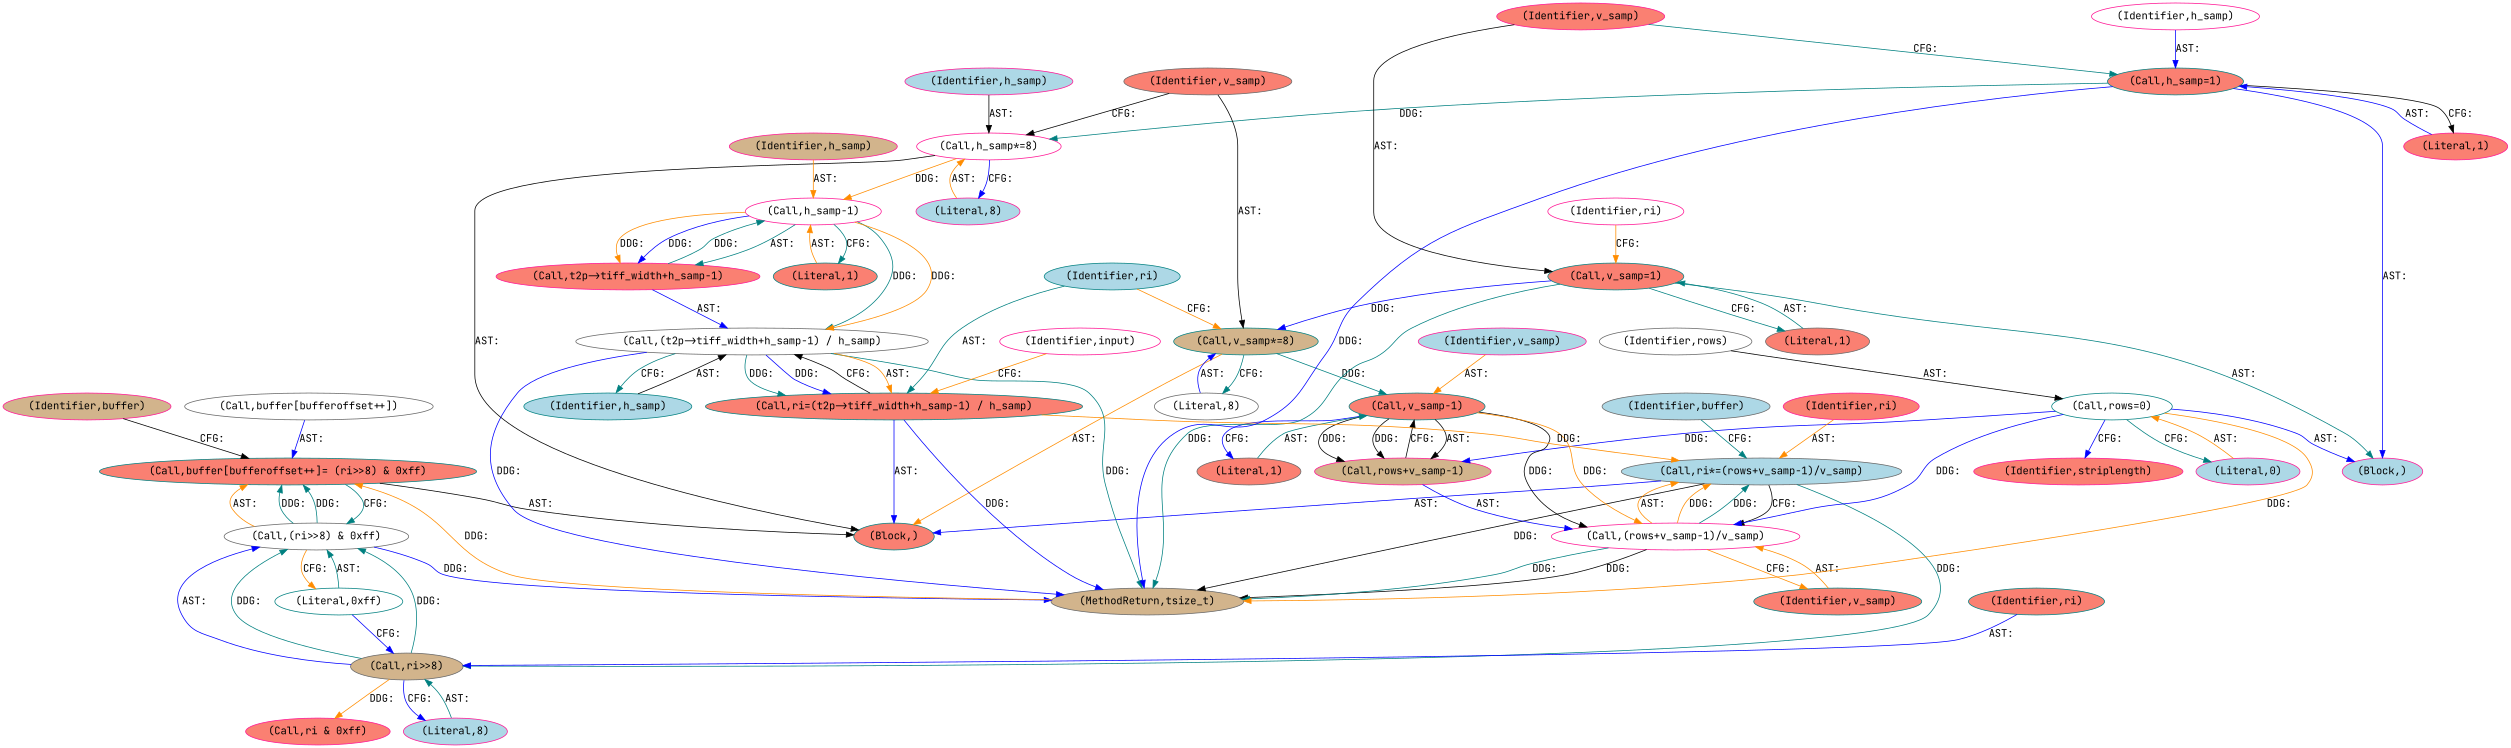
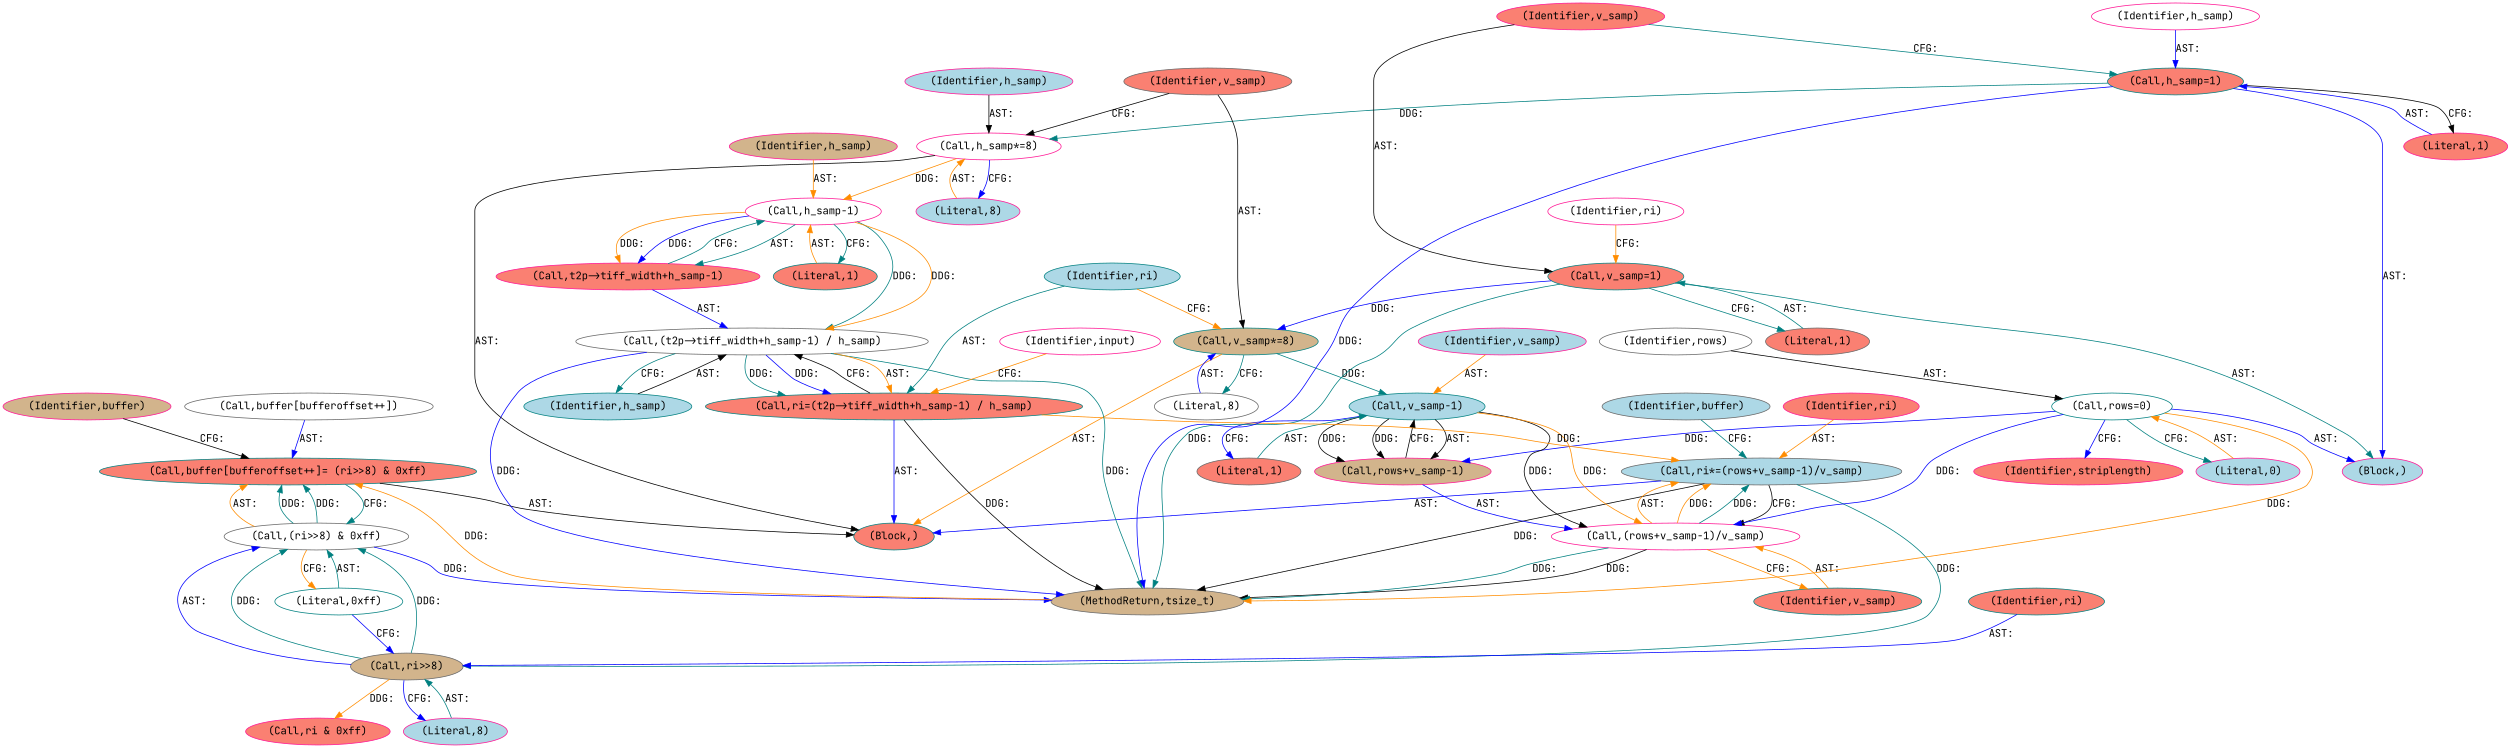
edge "(Call,t2p->tiff_width+h_samp-1)" -> "(Call,h_samp-1)": label "DDG: " -> "CFG: "
node "(Call,v_samp-1)": fillcolor salmon -> lightblue
edge "(Call,ri=(t2p->tiff_width+h_samp-1) / h_samp)" -> "(MethodReturn,tsize_t)": color blue -> black
